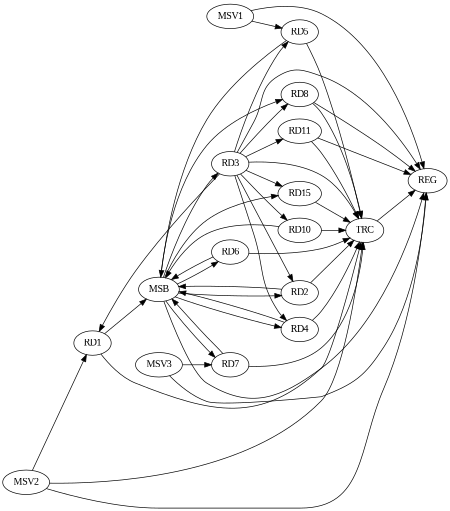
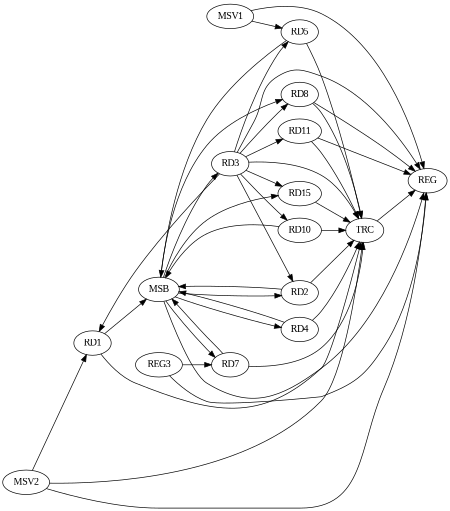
edge "RD3" -> "RD4": removed
node "RD6": removed
node "MSV3": label "MSV3" -> "REG3"
